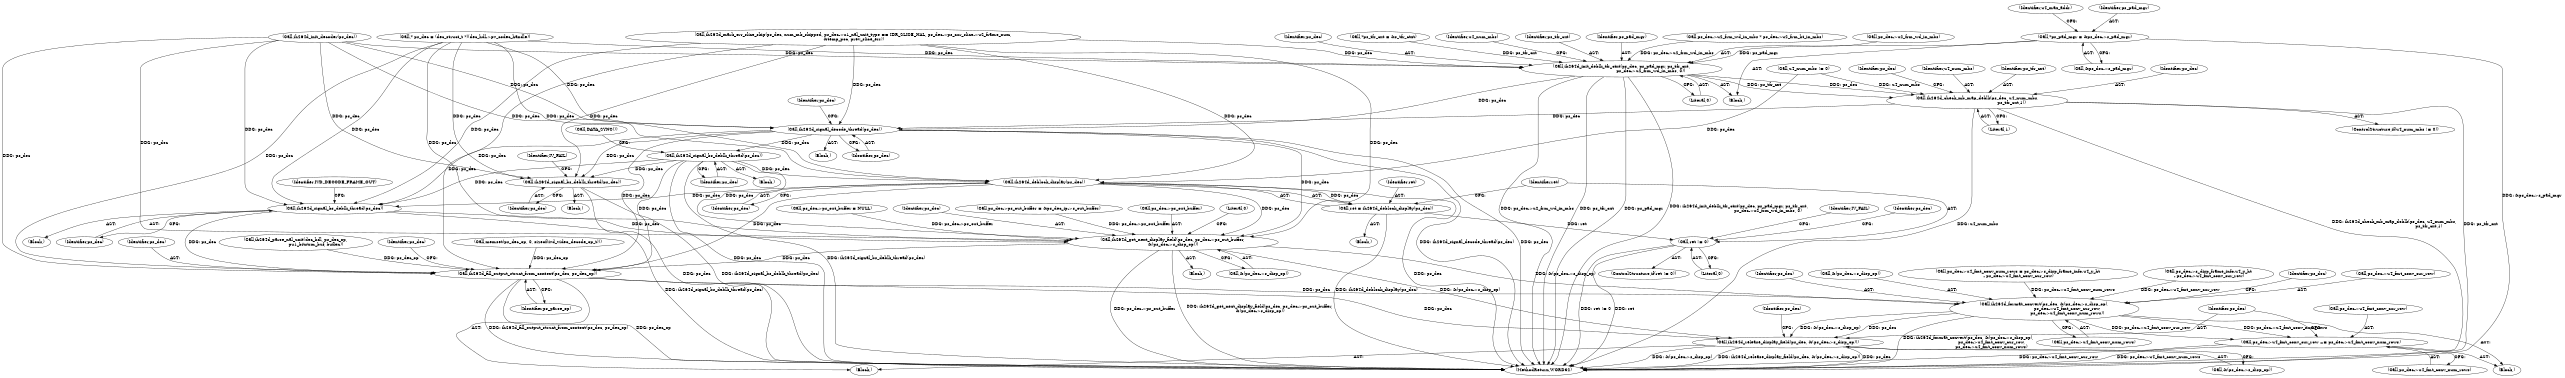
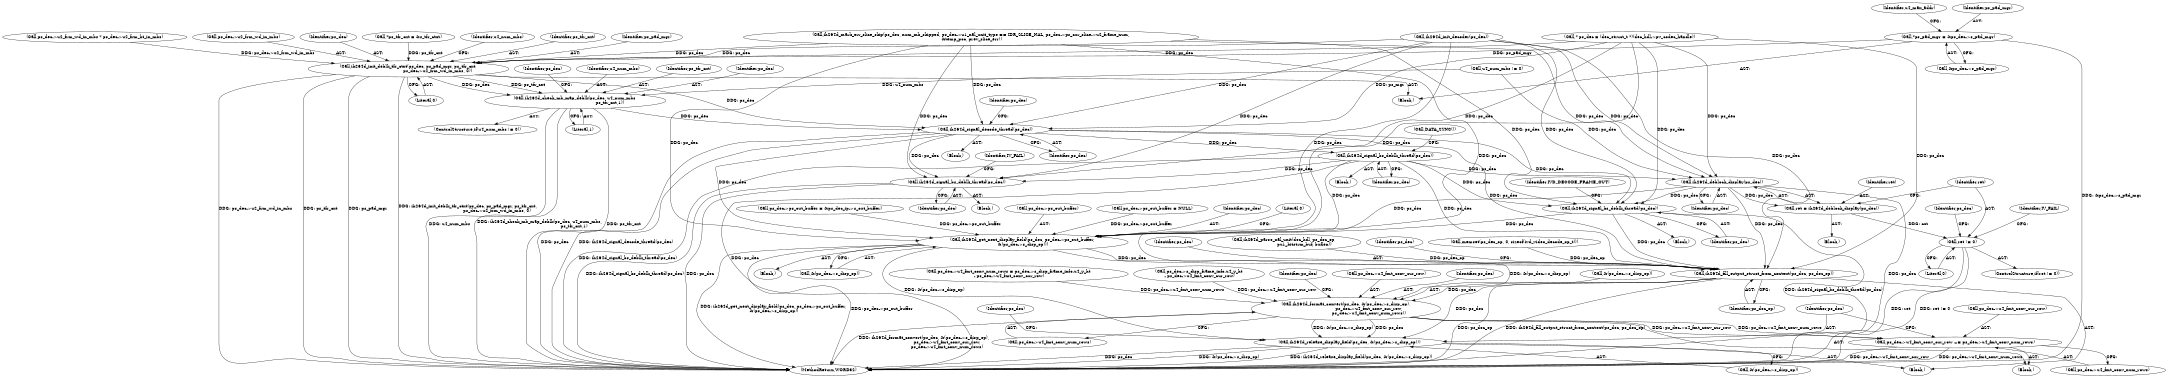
edge "(Call,* ps_dec = (dec_struct_t *)(dec_hdl->pv_codec_handle))" -> "(Call,ih264d_signal_decode_thread(ps_dec))": label "DDG: ps_dec" -> "DDG: ps_mgr"
edge "(Call,ret = ih264d_deblock_display(ps_dec))" -> "(Call,ret != 0)": label "DDG: ret" -> "DDG: cxt"
node "(Identifier,ps_parse_op)": label "(Identifier,ps_parse_op)" -> "(Identifier,ps_dec_op)"
edge "(Call,ret = ih264d_deblock_display(ps_dec))" -> "(MethodReturn,WORD32)": removed, label "DDG: ih264d_deblock_display(ps_dec)"
